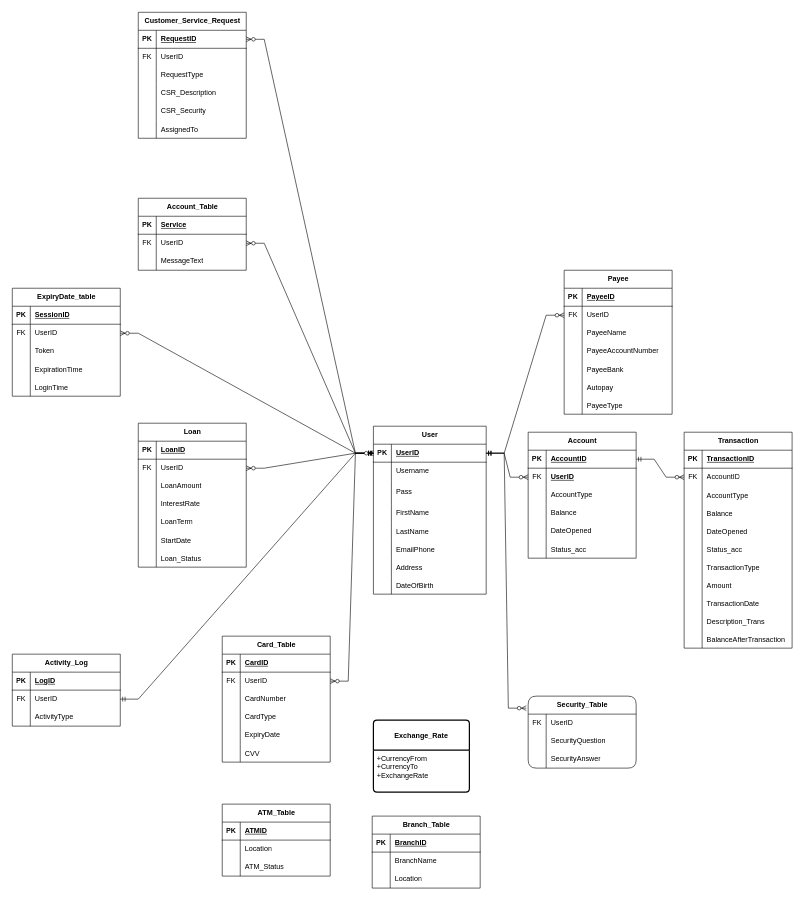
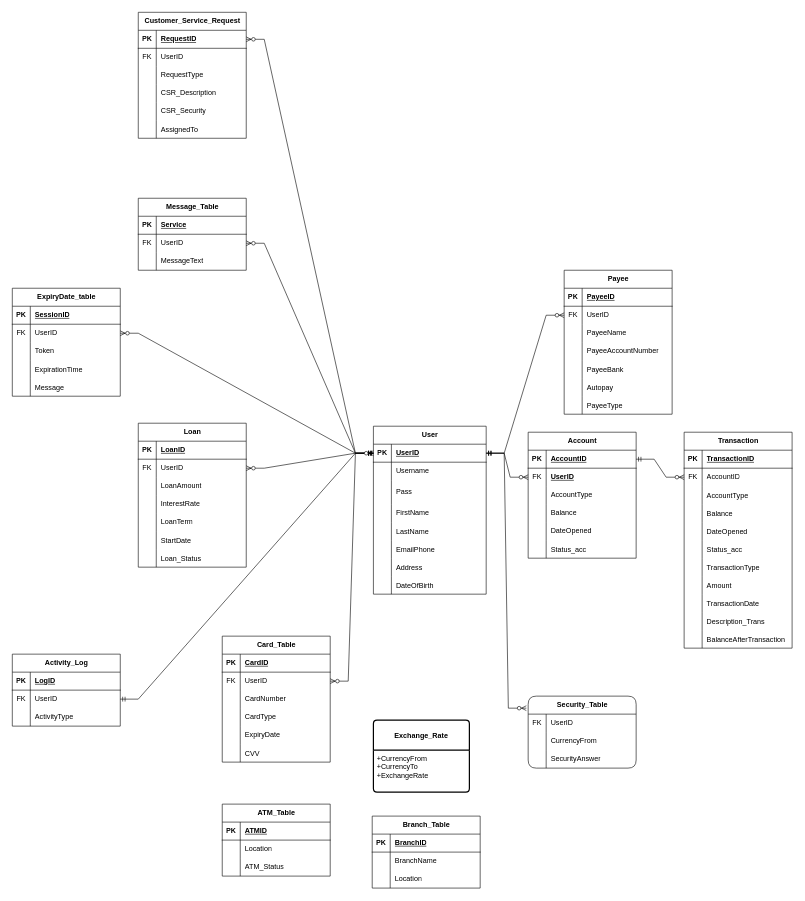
node "Account_Table": label "Account_Table" -> "Message_Table"
node "LoginTime": label "LoginTime" -> "Message"
node "SecurityQuestion": label "SecurityQuestion" -> "CurrencyFrom"
